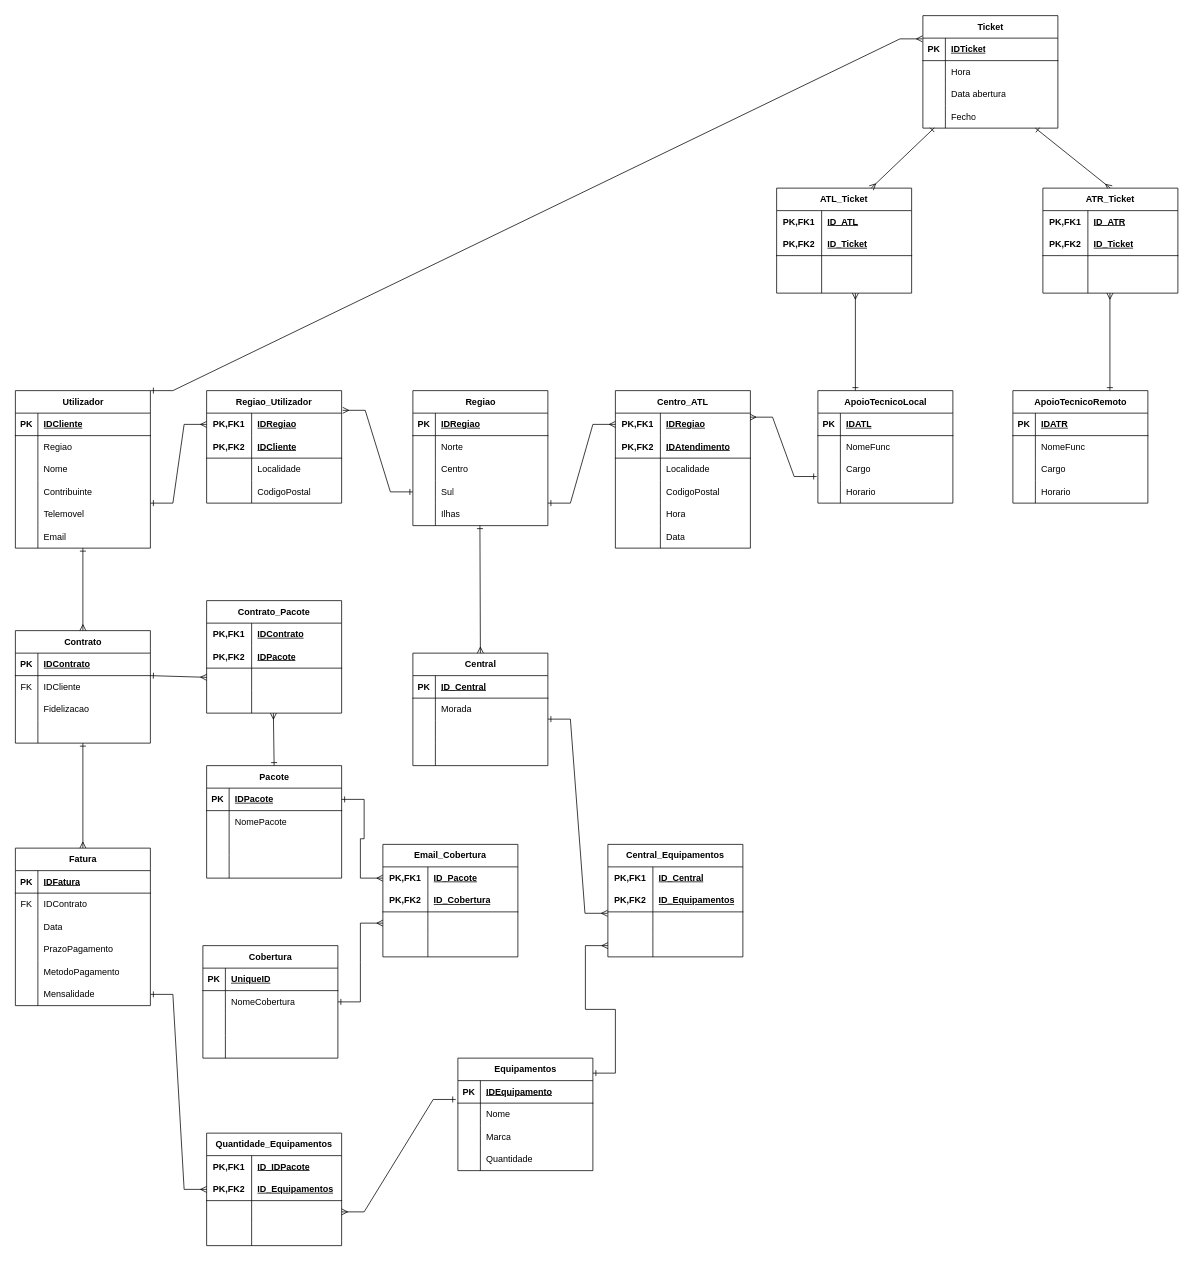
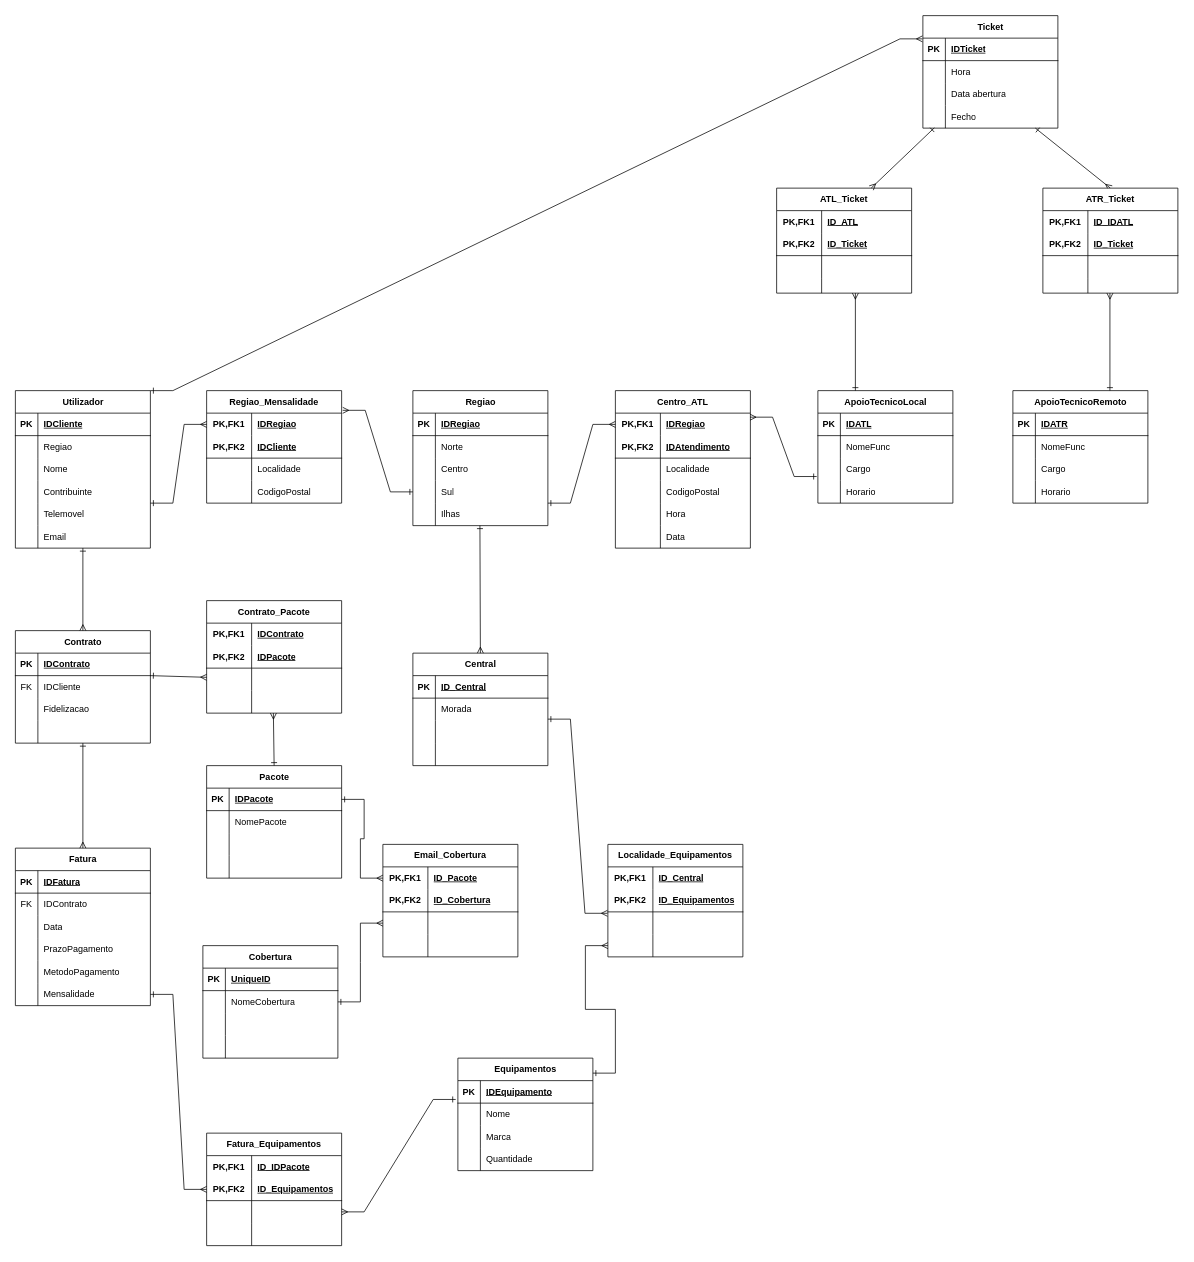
node "ID_ATR": label "ID_ATR" -> "ID_IDATL"
node "Regiao_Utilizador": label "Regiao_Utilizador" -> "Regiao_Mensalidade"
node "Central_Equipamentos": label "Central_Equipamentos" -> "Localidade_Equipamentos"
node "Quantidade_Equipamentos": label "Quantidade_Equipamentos" -> "Fatura_Equipamentos"
